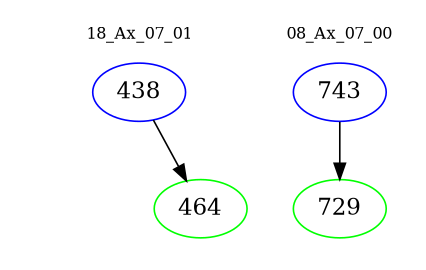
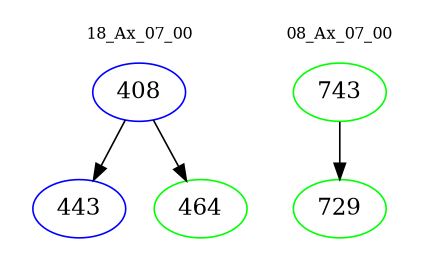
cluster "18_Ax_07_01": label "18_Ax_07_01" -> "18_Ax_07_00"
node "438": label "438" -> "408"
node "743": color blue -> green
node "443": added
